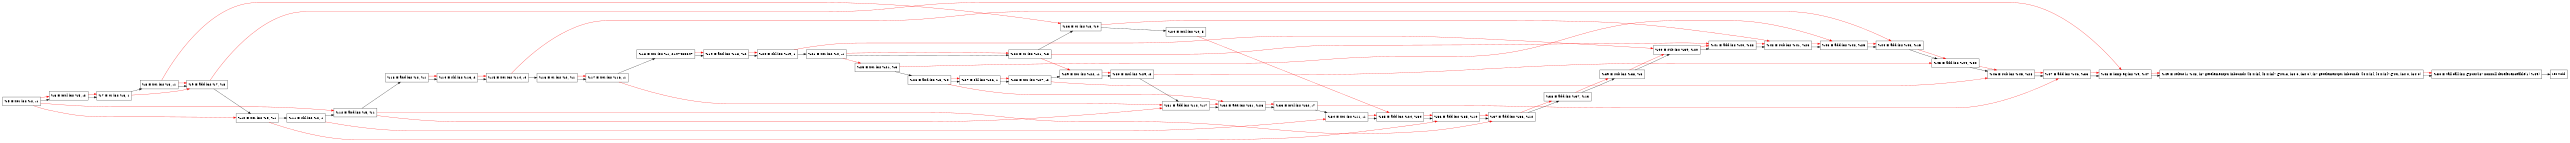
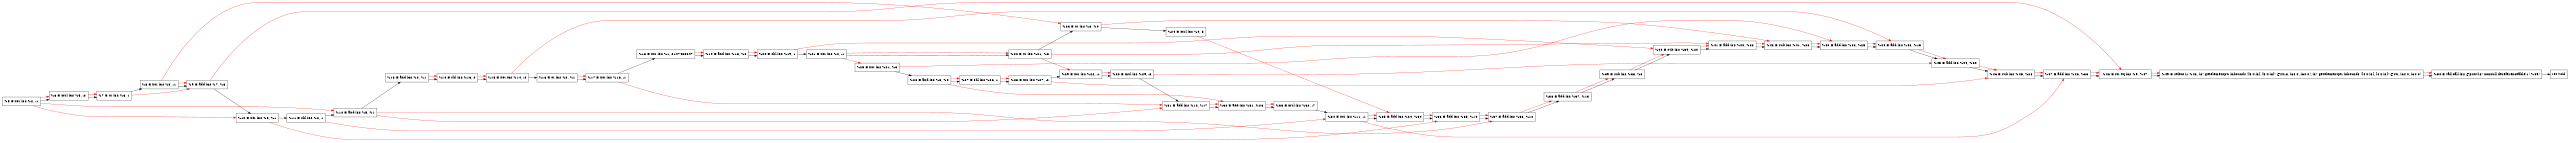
node "%48 = icmp eq i32 %9, %47": label "%48 = icmp eq i32 %9, %47" -> "%48 = str eq i32 %9, %47"
edge "%33 = mul i32 %32, -7" -> "%47 = add i32 %46, %33": now "%34 = xor i32 %11, -1" -> "%47 = add i32 %46, %33"
